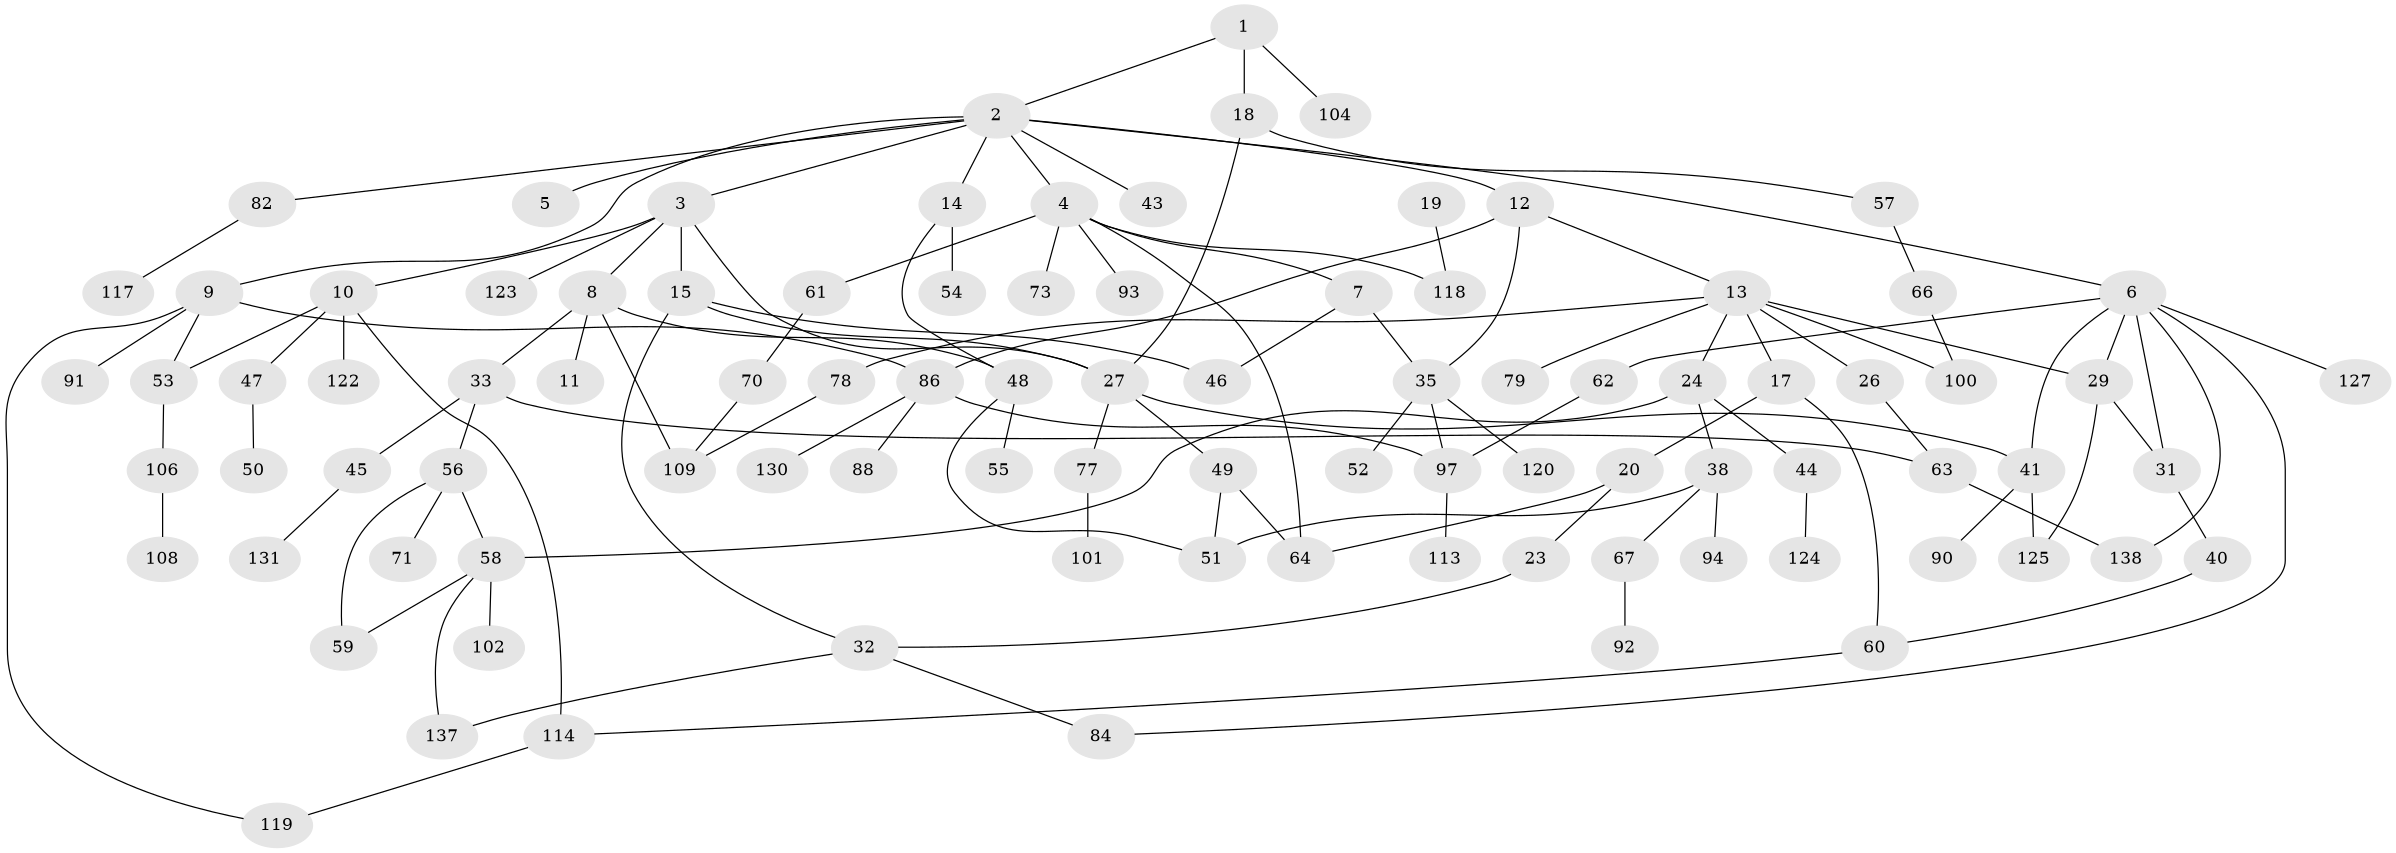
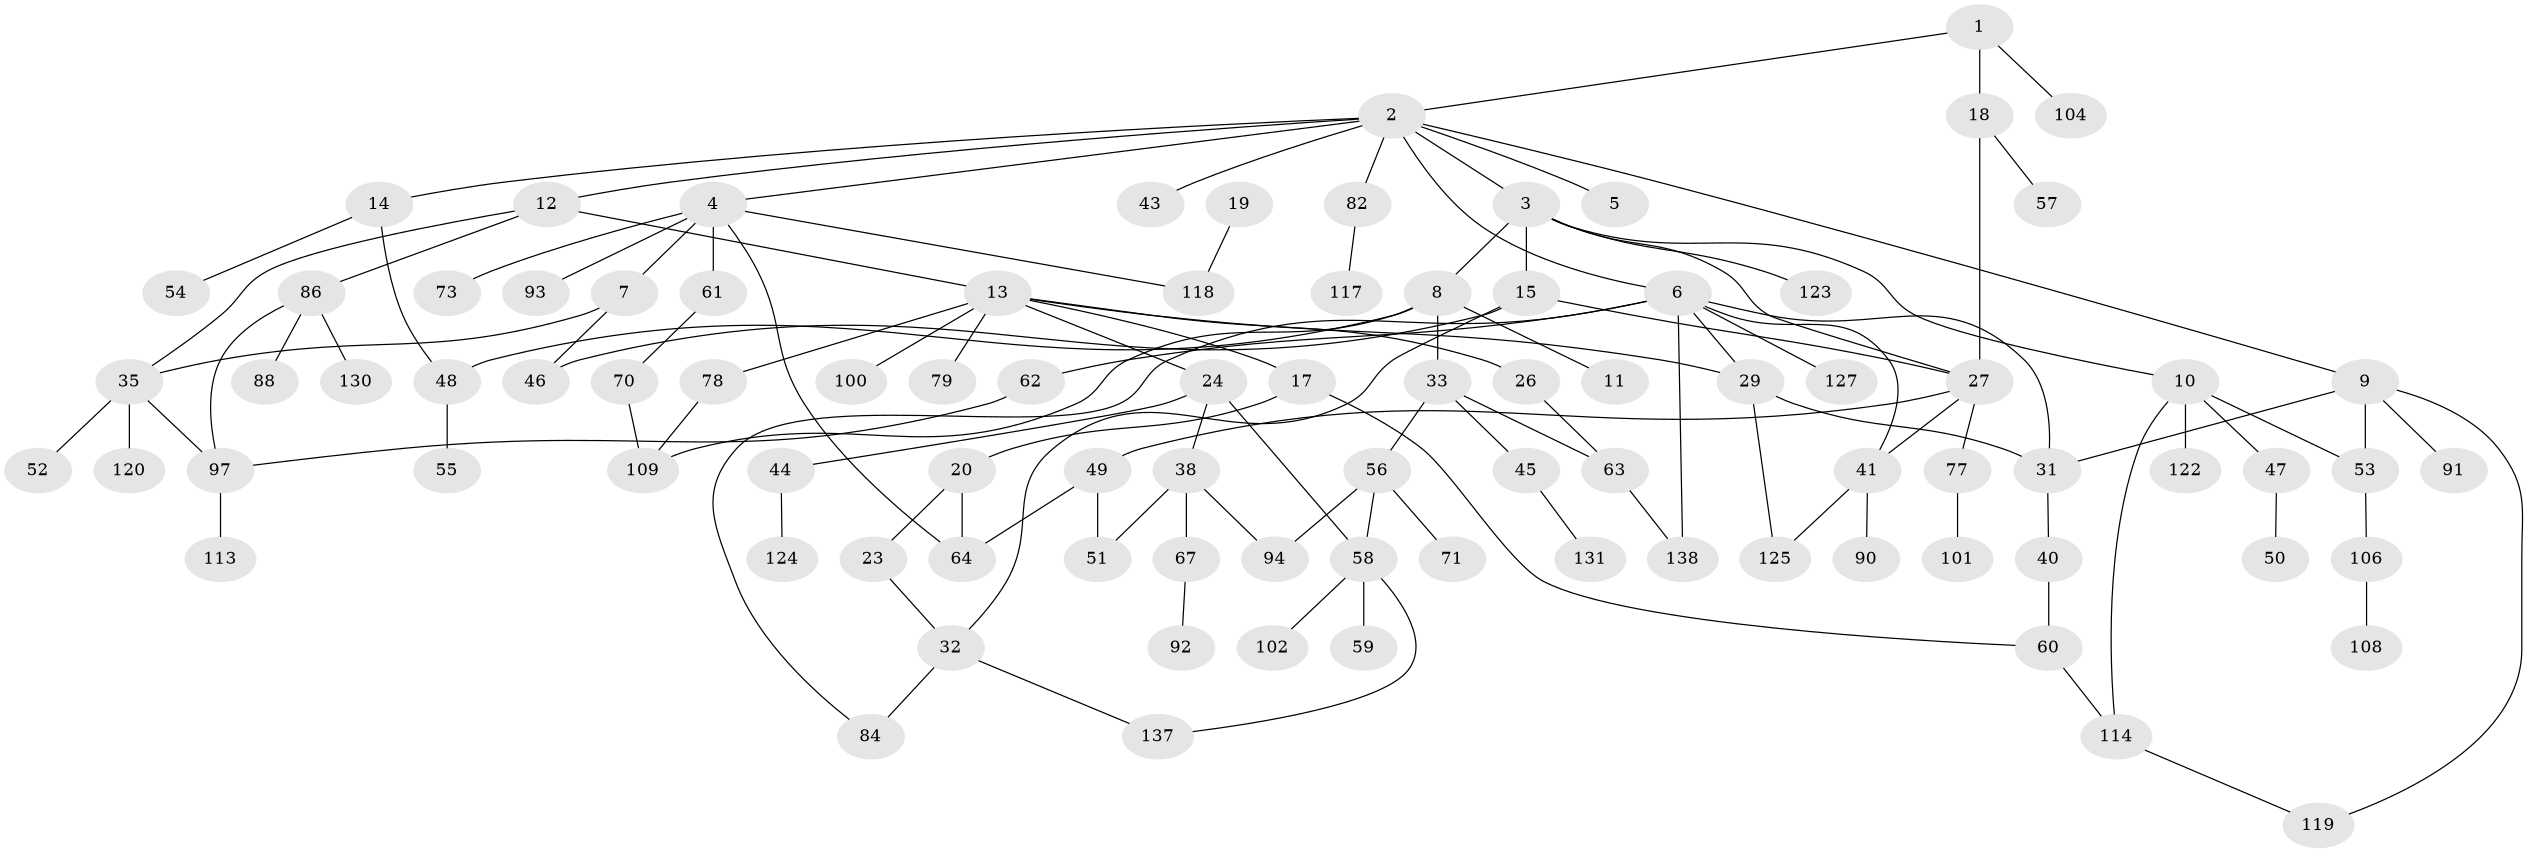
node "66": removed
edge "9" -- "86": now "9" -- "31"
edge "48" -- "51": removed
edge "56" -- "59": now "56" -- "94"
